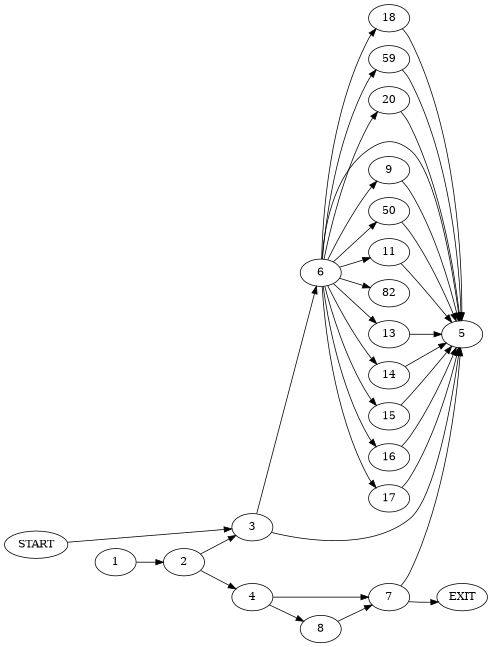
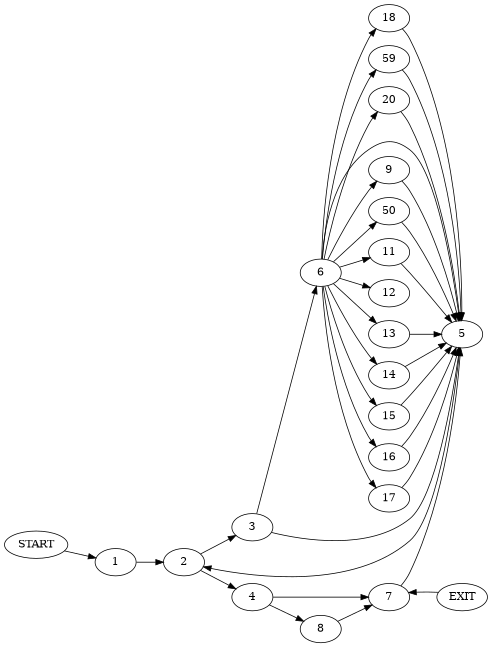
node "82": label "82" -> "12"
edge "START" -> "3": now "START" -> "1"
edge "5" -> "2": added
edge "7" -> "EXIT": reversed
